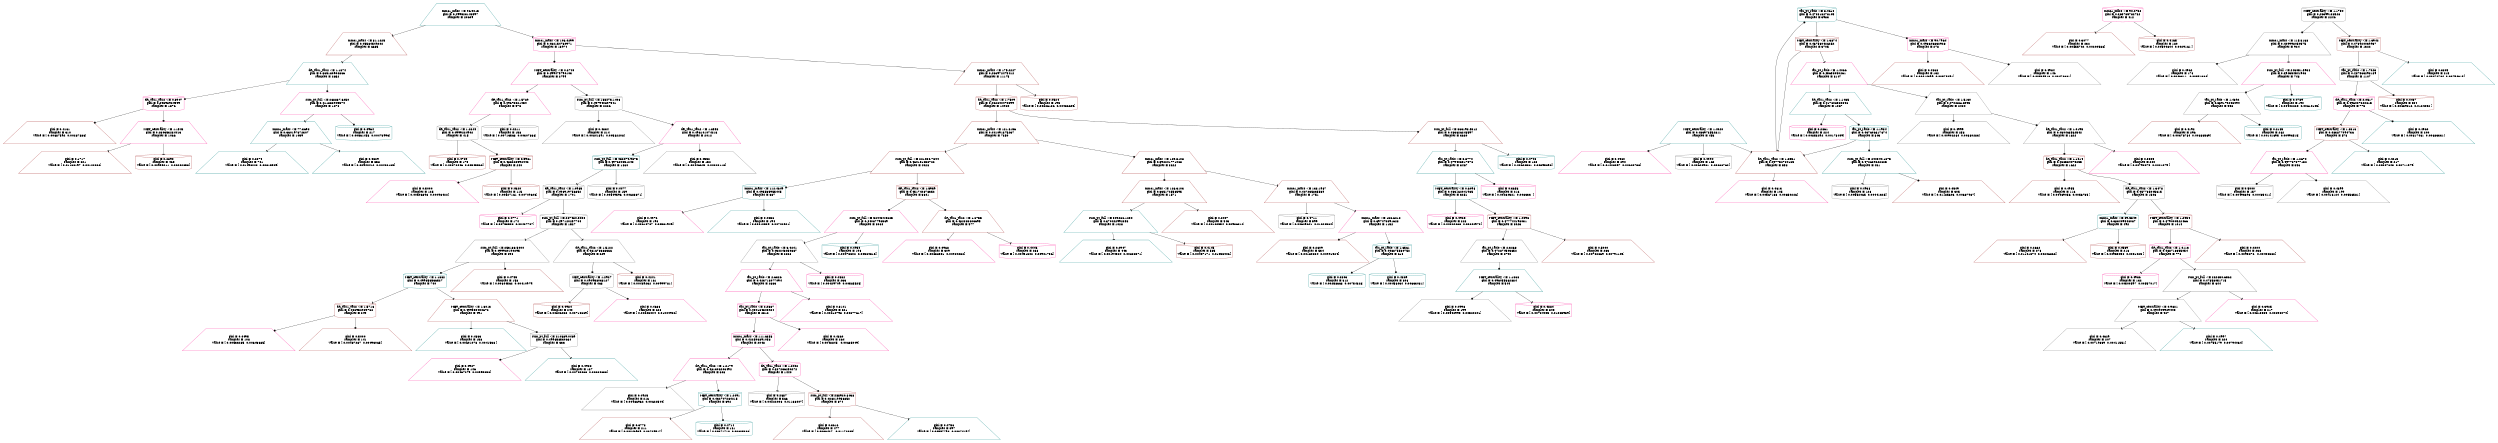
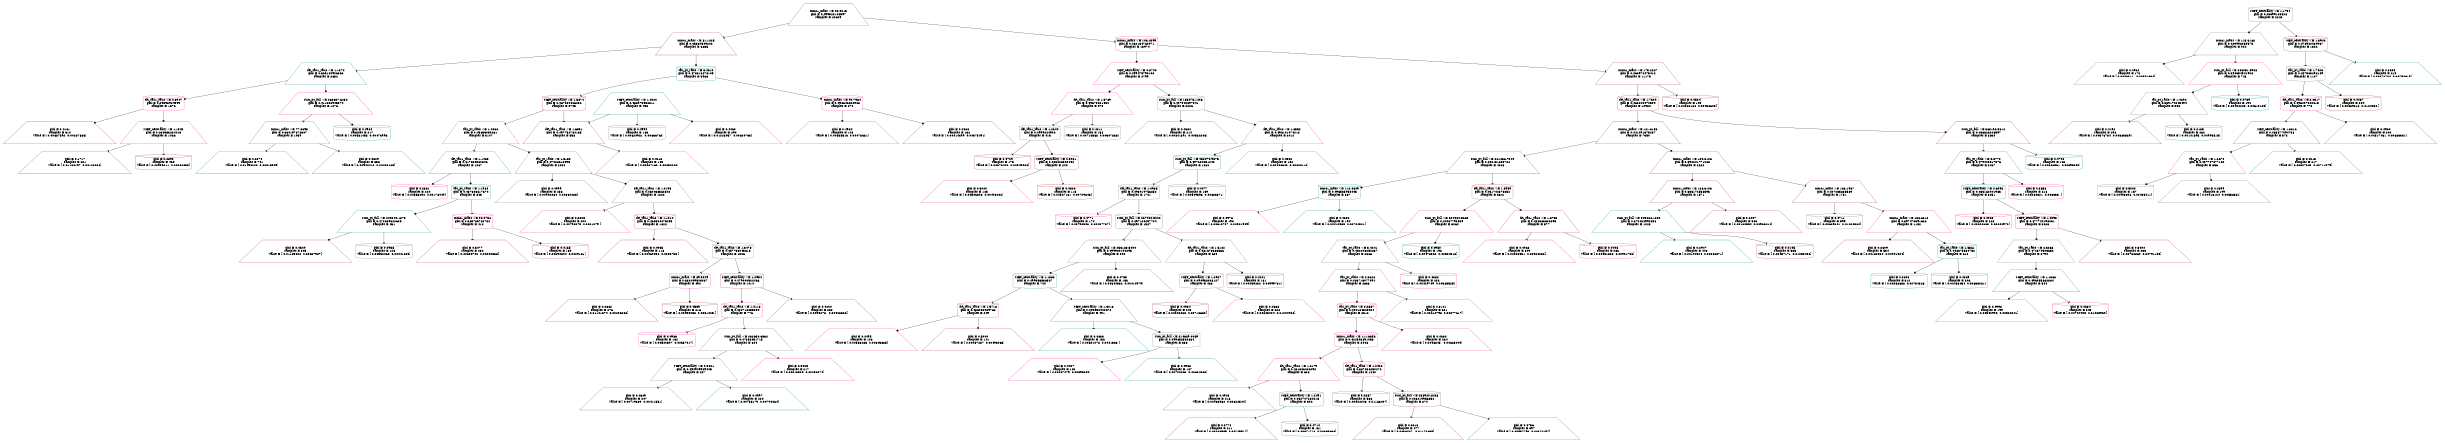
edge "dR_tau1_tau2 <= 1.6551 gini = 0.497752784165 samples = 558" -> "tau_pt_ratio <= 3.4610 gini = 0.473818278105 samples = 3983": now "mmc1_mass <= 81.1225 gini = 0.45584549202 samples = 6635" -> "tau_pt_ratio <= 3.4610 gini = 0.473818278105 samples = 3983"
node "MET_centrality <= 1.3316 gini = 0.483877094736 samples = 573": shape cylinder -> trapezium
edge "tau_pt_ratio <= 1.1984 gini = 0.437606617674 samples = 843" -> "dR_tau1_tau2 <= 1.6551 gini = 0.497752784165 samples = 558": now "tau_pt_ratio <= 1.1984 gini = 0.437606617674 samples = 843" -> "mmc1_mass <= 90.0732 gini = 0.365785782782 samples = 412"
node "mmc1_mass <= 89.5349 gini = 0.383409548087 samples = 492": color teal -> deeppink
